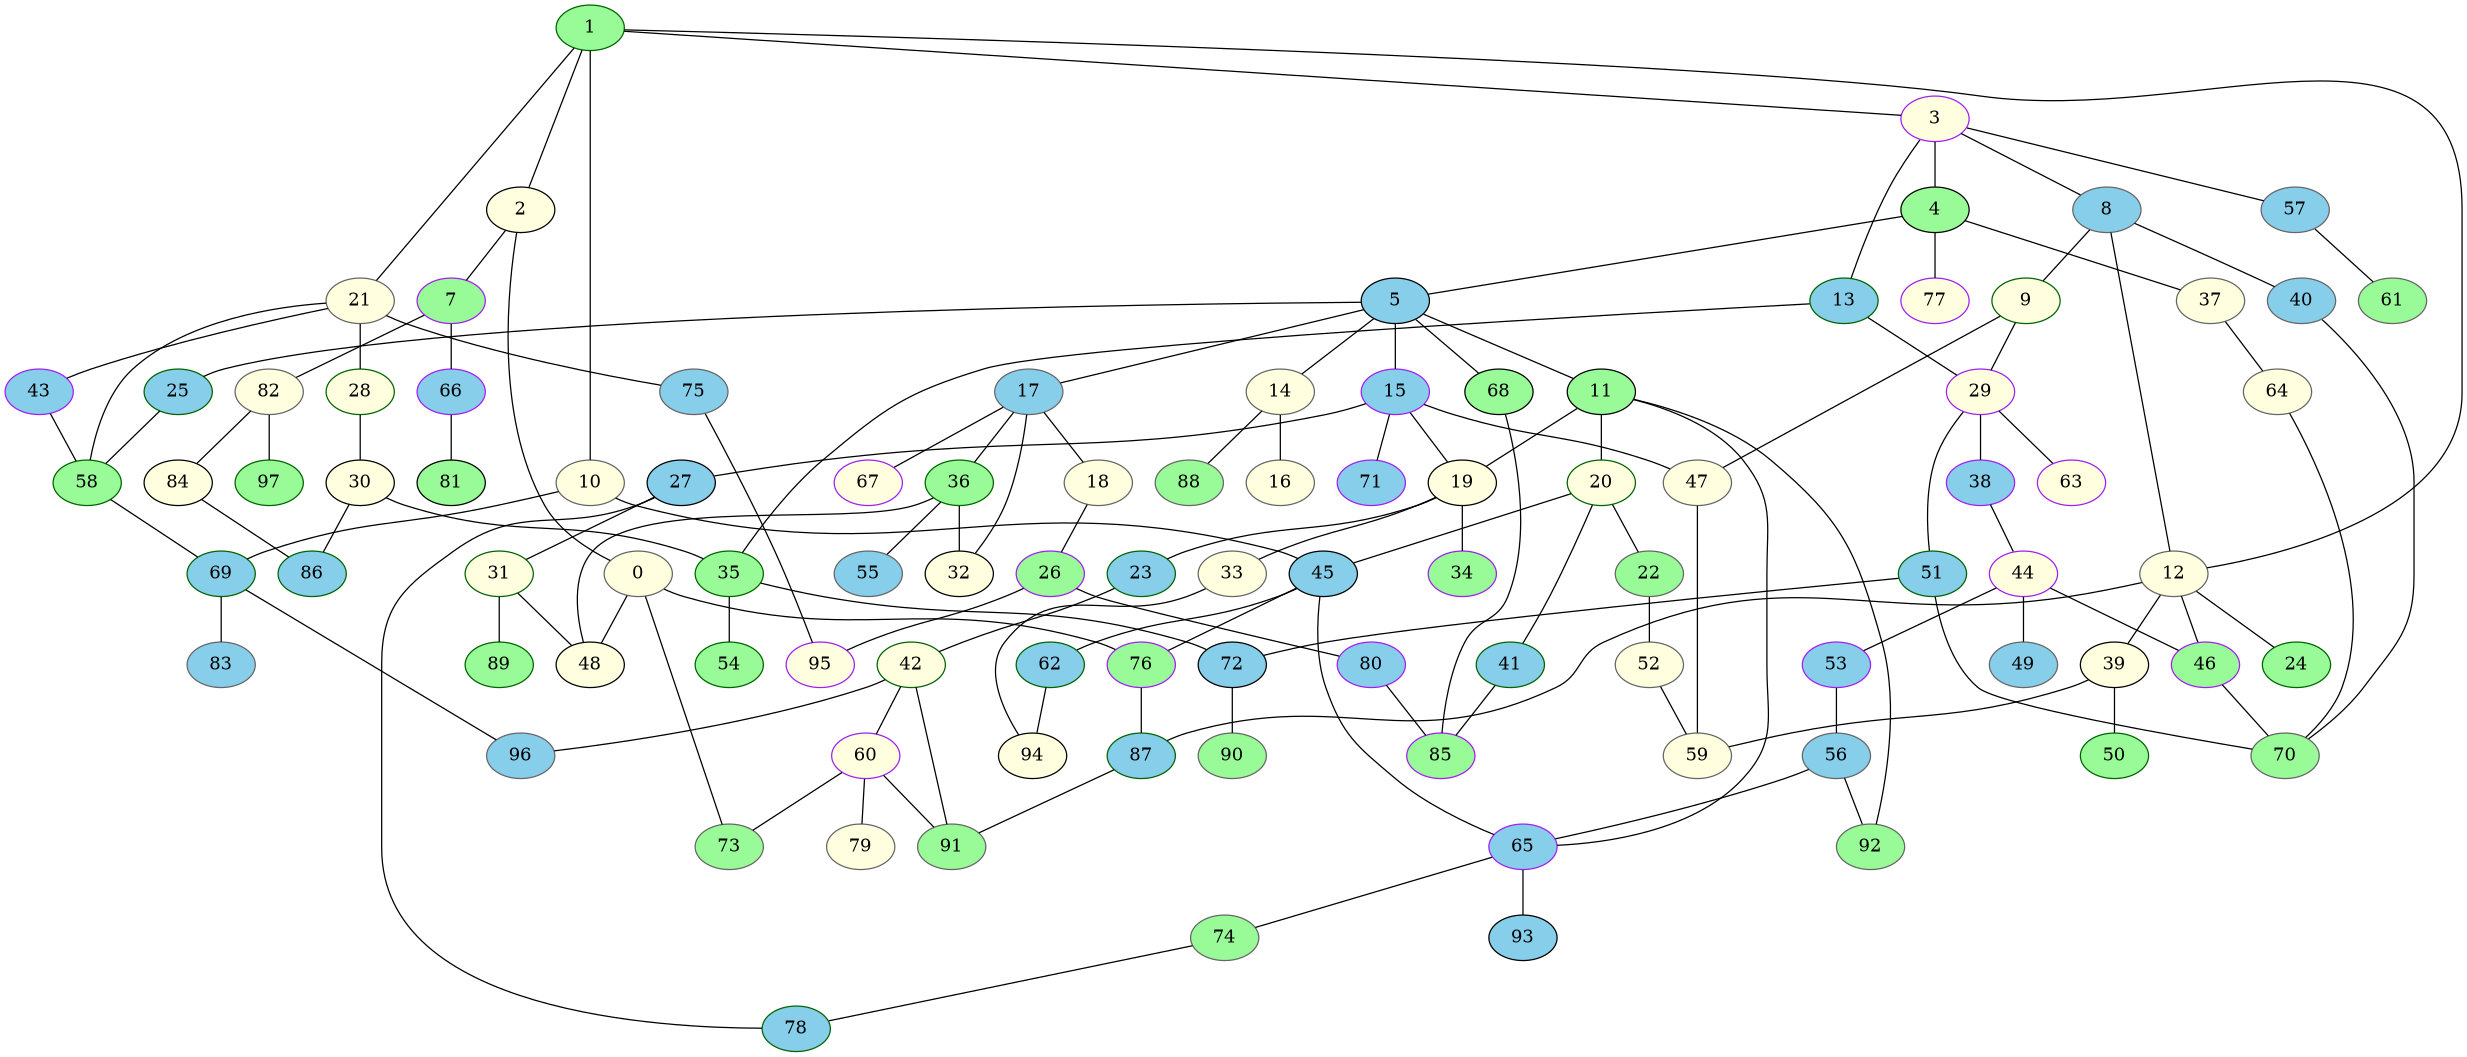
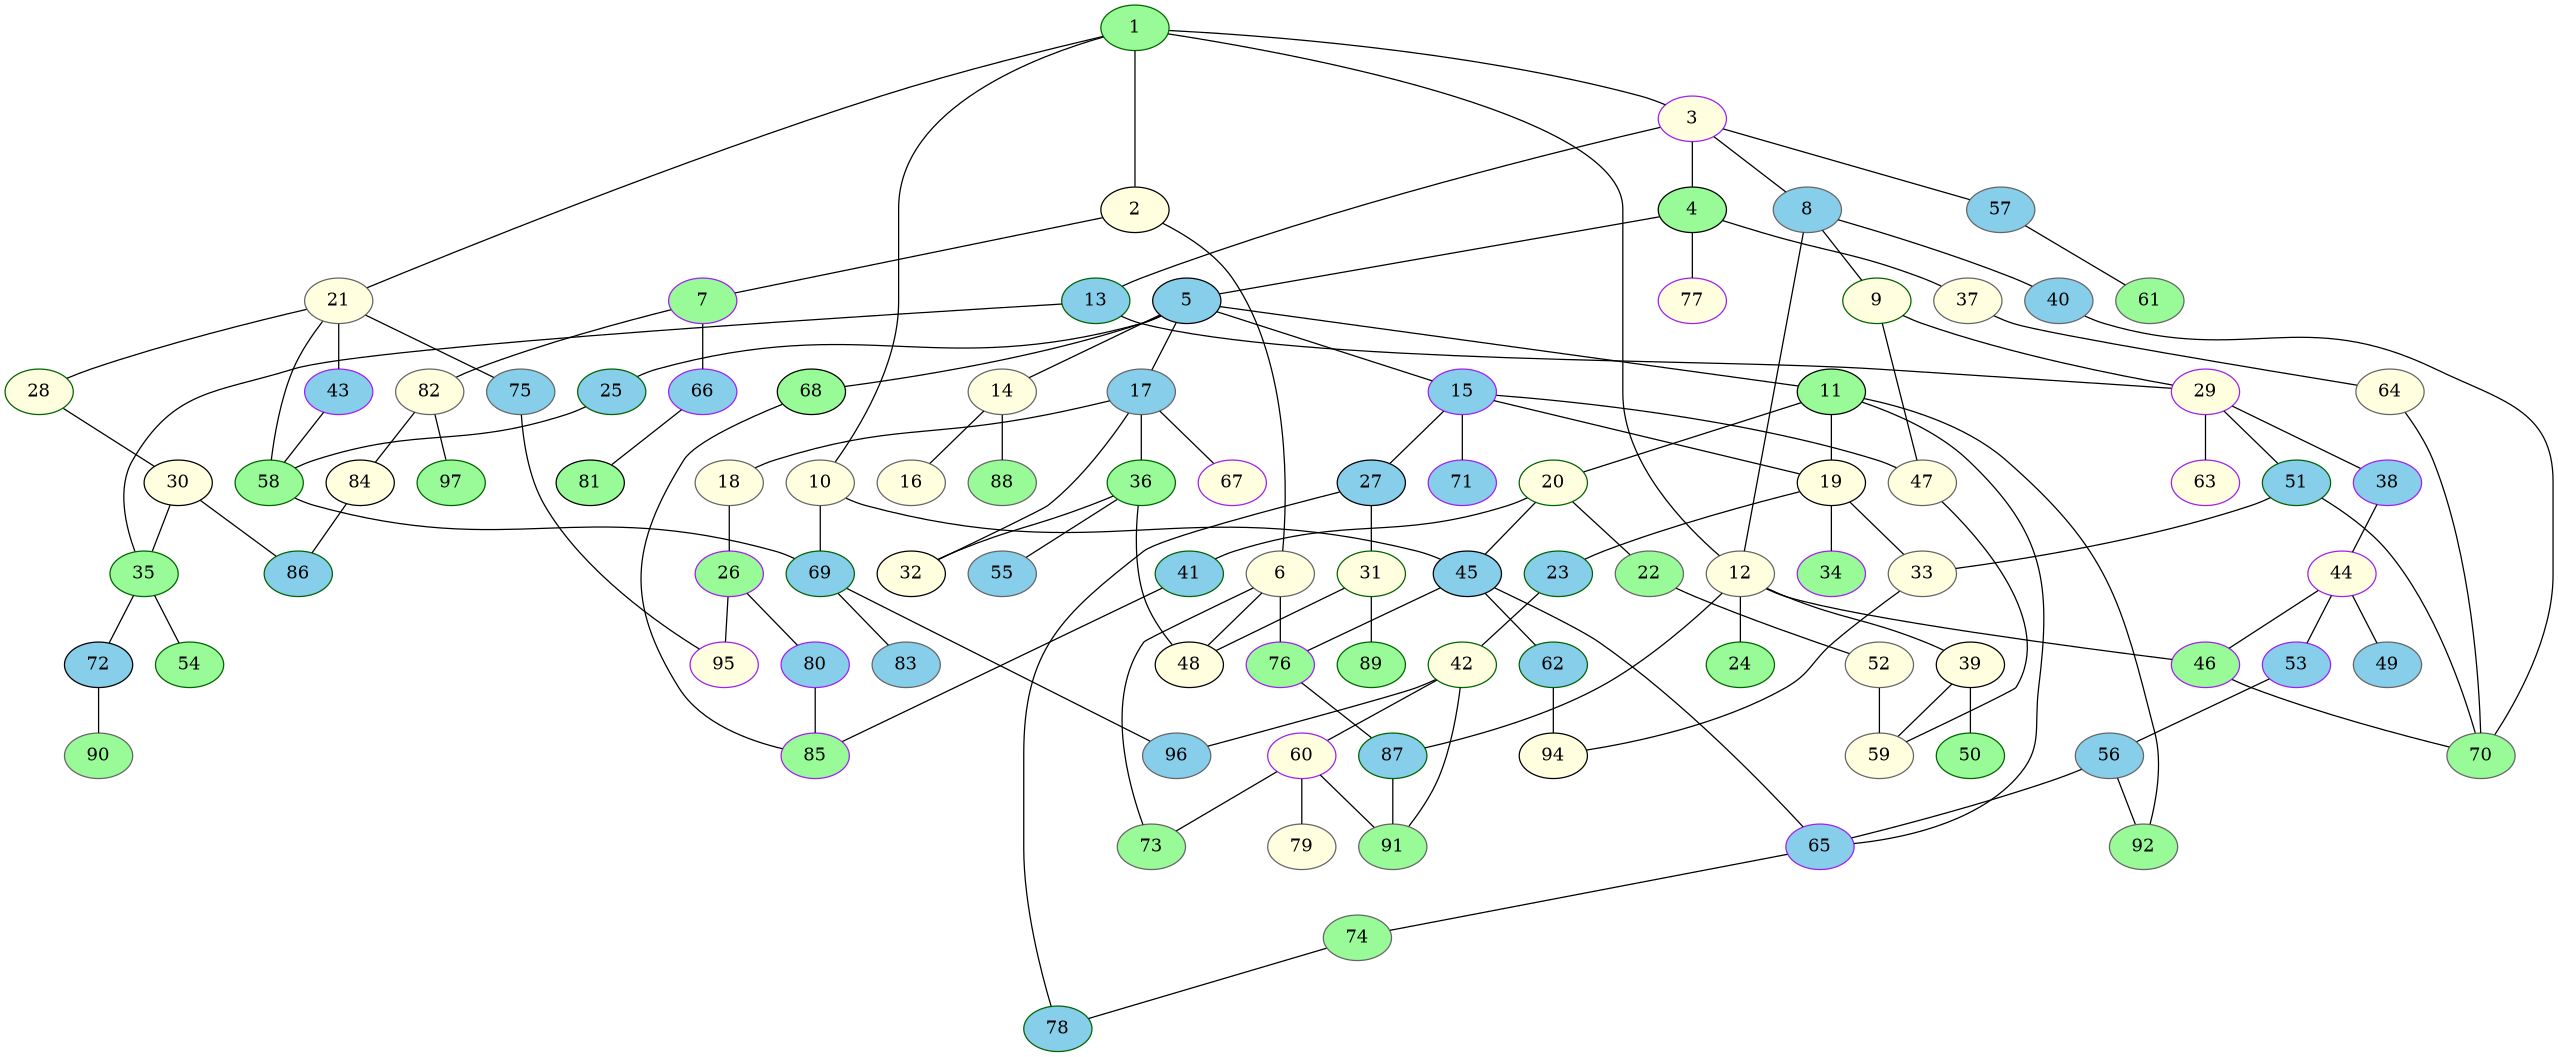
node "0": label "0" -> "6"
edge "51" -- "72": now "51" -- "33"
node "93": removed
